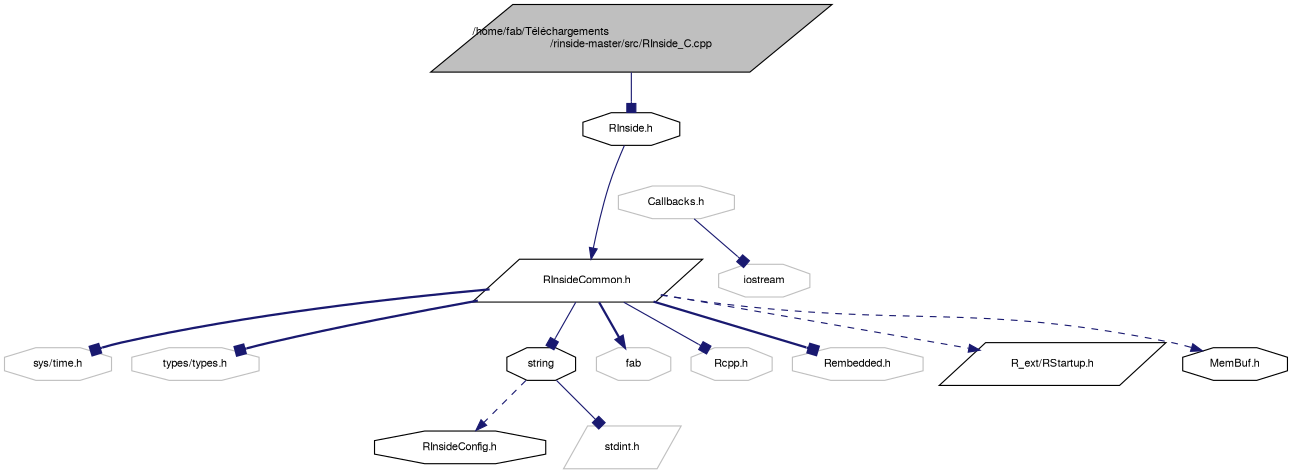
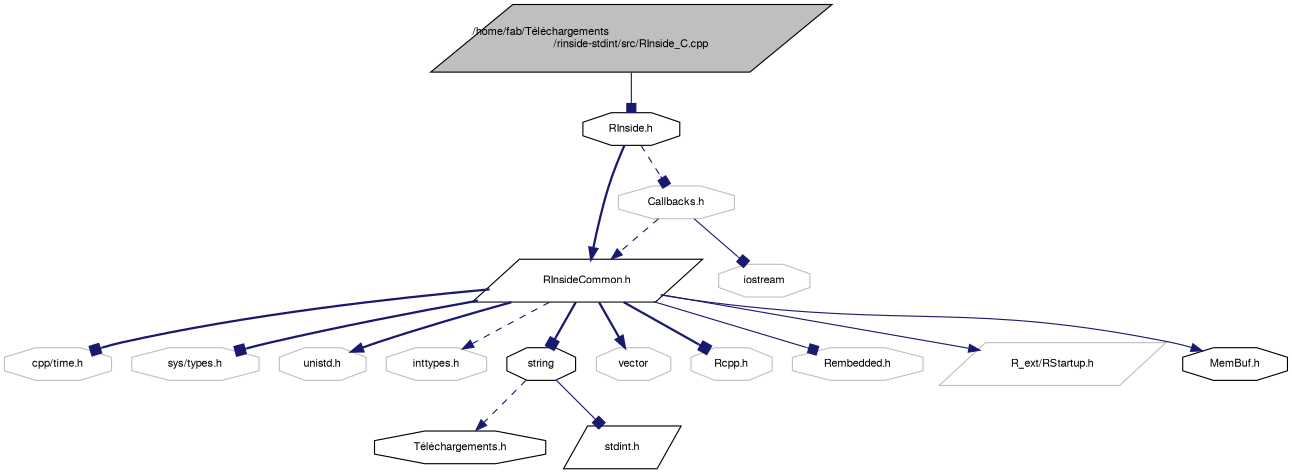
node "/home/fab/Téléchargements /rinside-master/src/RInside_C.cpp": label "/home/fab/Téléchargements /rinside-master/src/RInside_C.cpp" -> "/home/fab/Téléchargements /rinside-stdint/src/RInside_C.cpp"
edge "RInside.h" -> "Callbacks.h": added
edge "RInside.h" -> "RInsideCommon.h": style solid -> bold
edge "Callbacks.h" -> "RInsideCommon.h": added
edge "RInsideCommon.h" -> "MemBuf.h": style dashed -> solid
edge "RInsideCommon.h" -> "string": style solid -> bold
edge "RInsideCommon.h" -> "R_ext/RStartup.h": style dashed -> solid
edge "RInsideCommon.h" -> "Rcpp.h": style solid -> bold
edge "RInsideCommon.h" -> "Rembedded.h": style bold -> solid
node "sys/time.h": label "sys/time.h" -> "cpp/time.h"
node "types/types.h": label "types/types.h" -> "sys/types.h"
node "unistd.h": added
node "inttypes.h": added
node "fab": label "fab" -> "vector"
node "R_ext/RStartup.h": color black -> grey75
node "RInsideConfig.h": label "RInsideConfig.h" -> "Téléchargements.h"
node "stdint.h": color grey75 -> black
